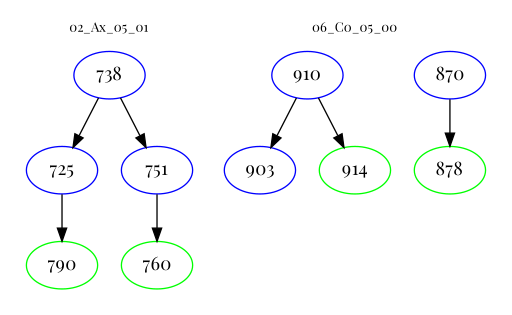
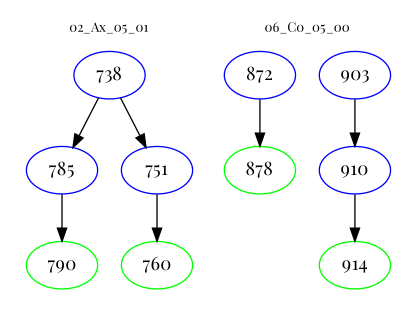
node "870": label "870" -> "872"
edge "910" -> "903": reversed
node "725": label "725" -> "785"
